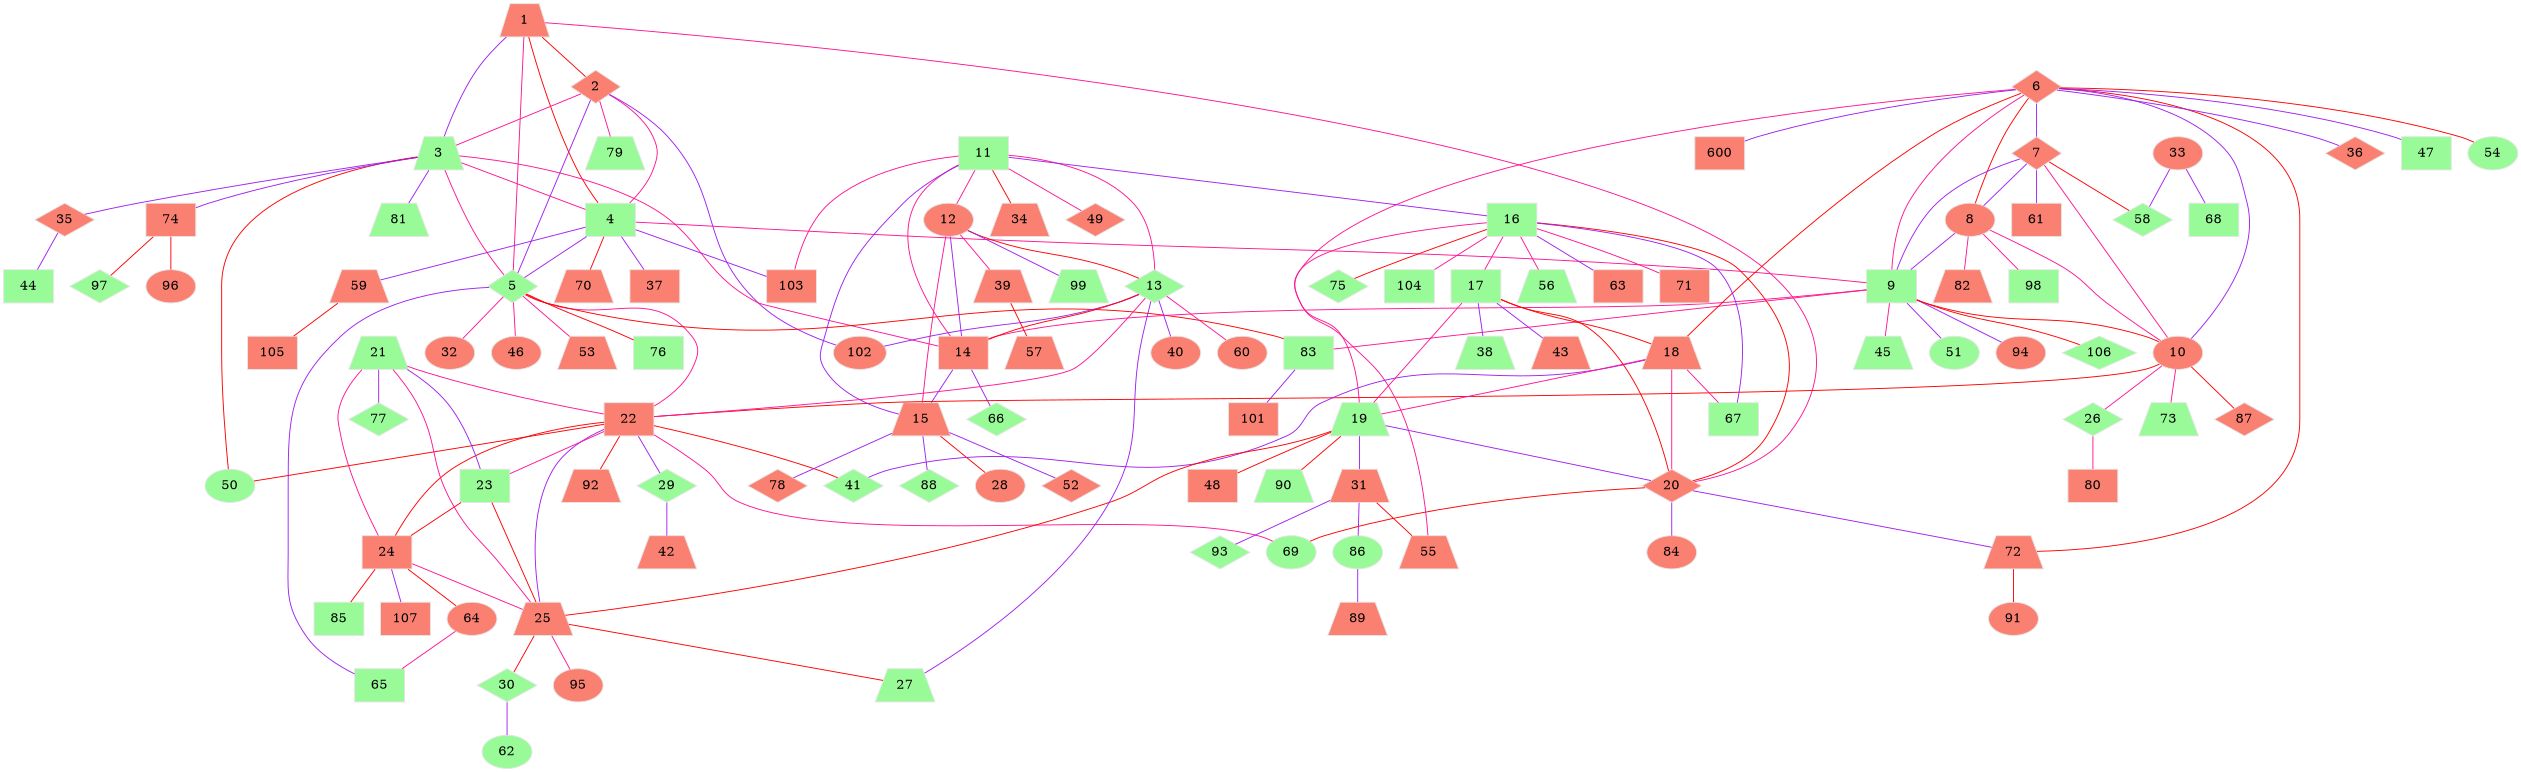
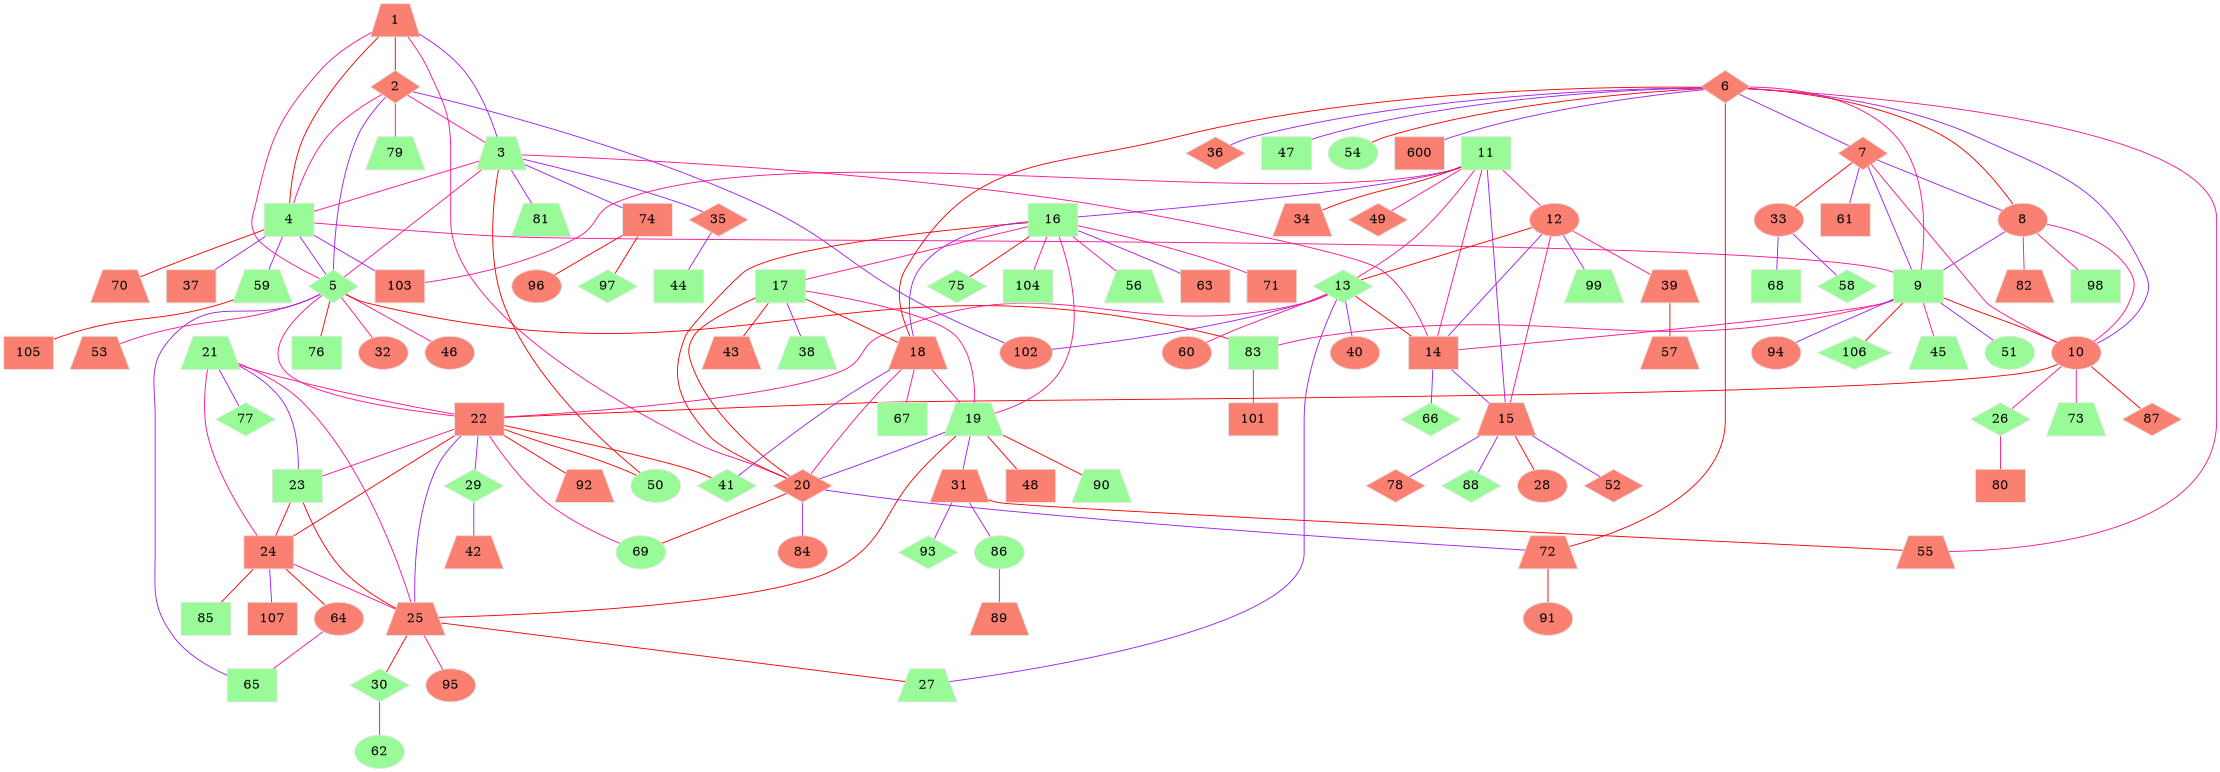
edge "7" -- "58": now "7" -- "33"
edge "16" -- "67": now "16" -- "18"
node "59": fillcolor salmon -> palegreen
edge "17" -- "43": color purple -> red
